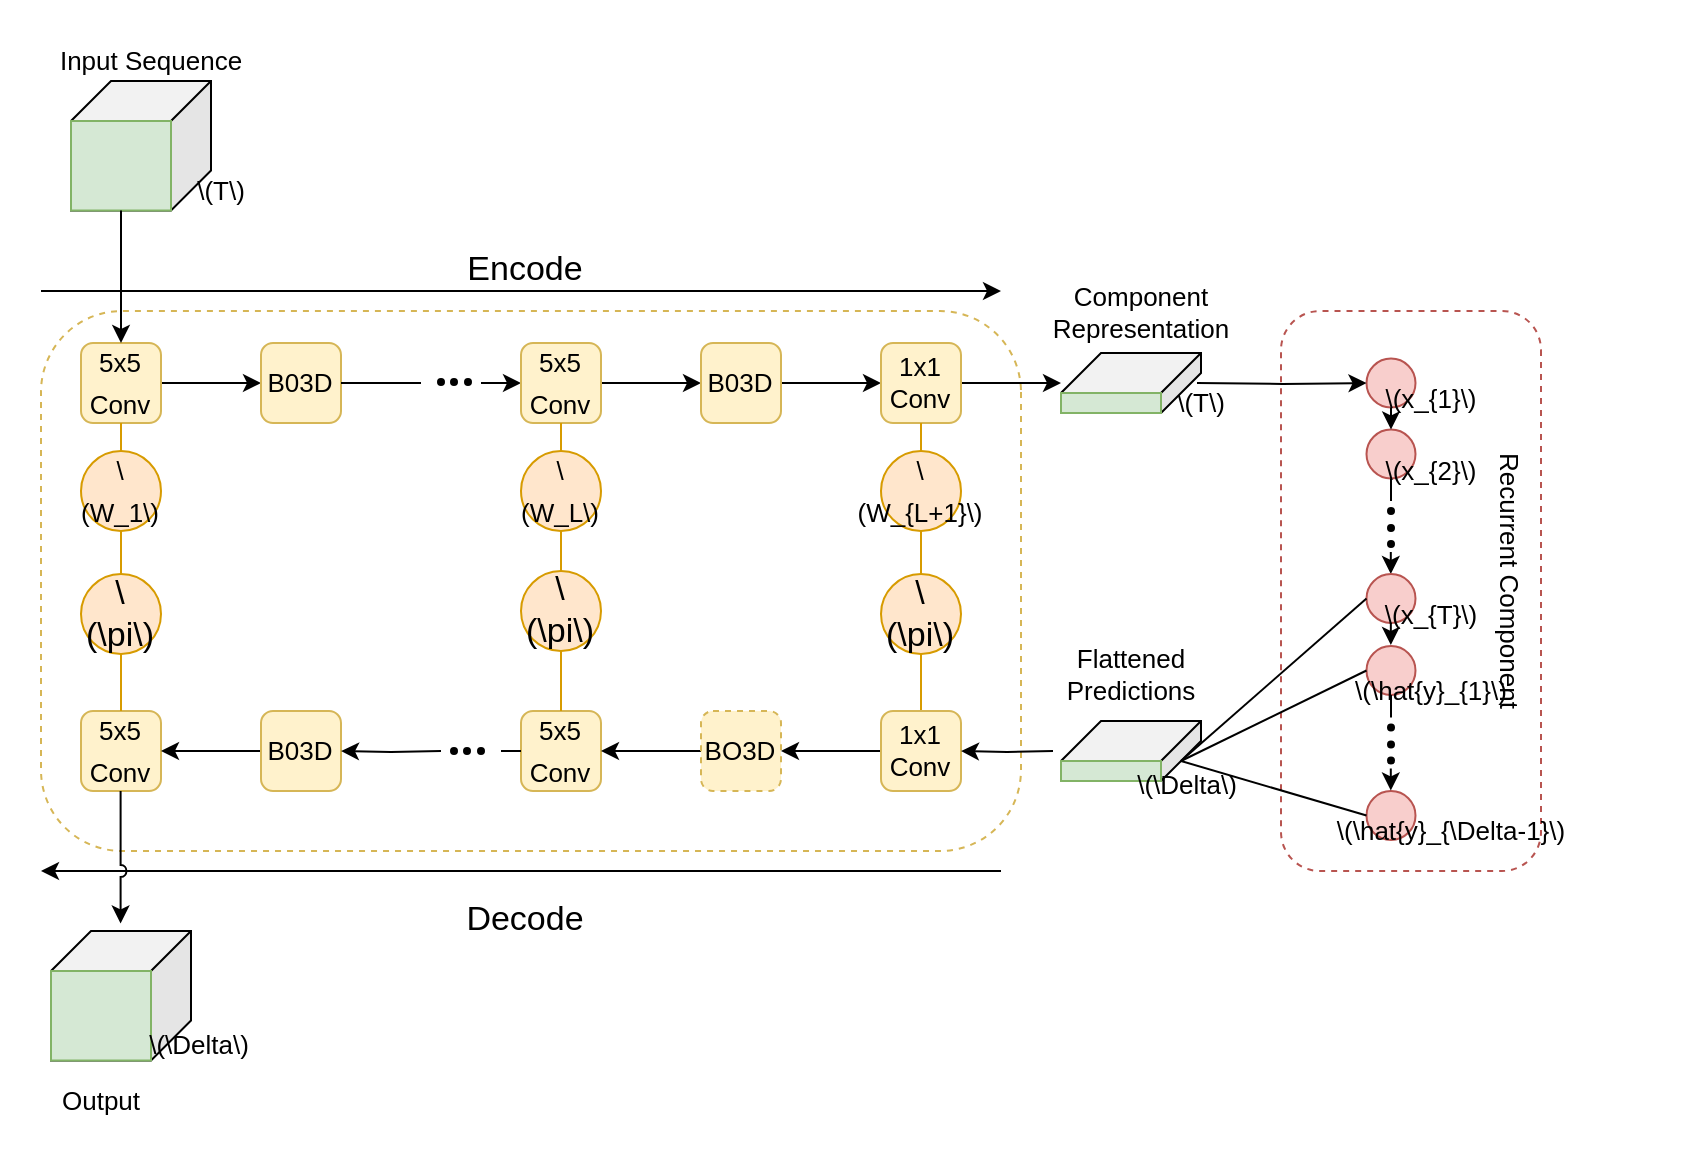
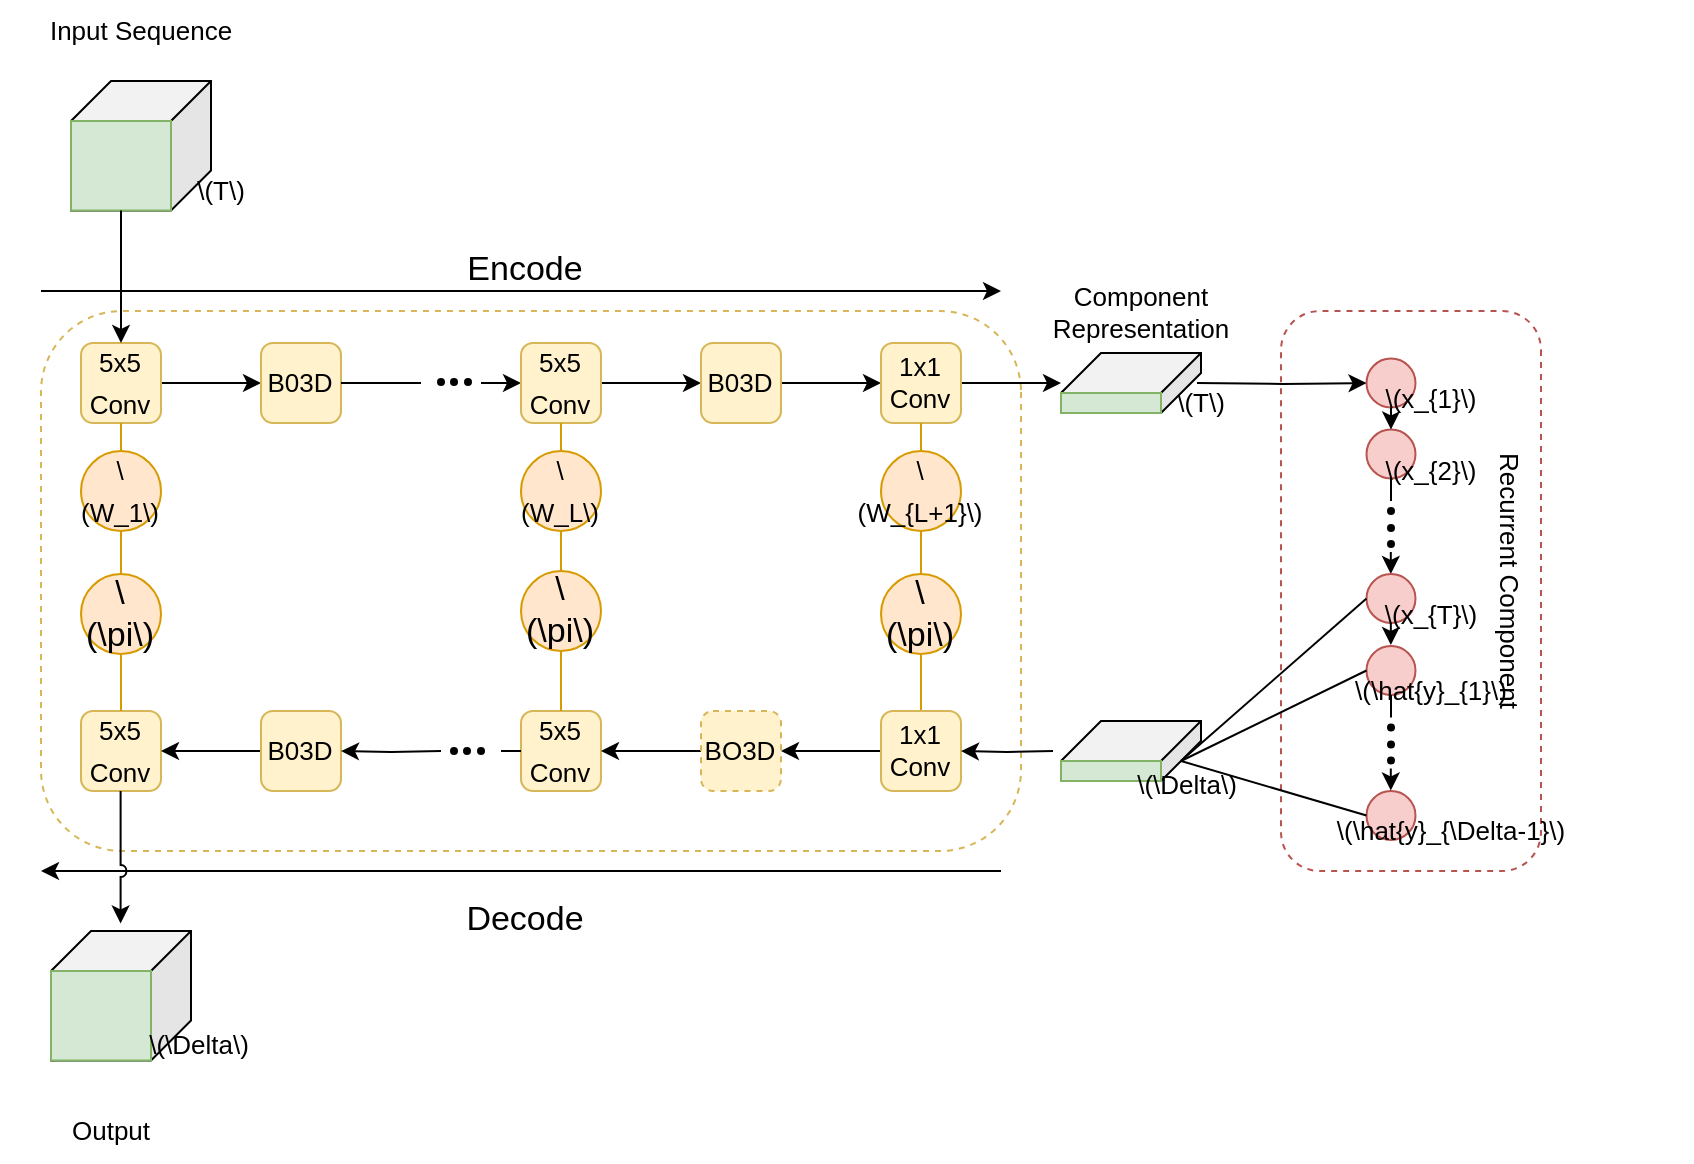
node "Input Sequence": moved (151, 61) -> (141, 31)
node "Flattened Predictions": removed
node "Output": moved (101, 1101) -> (111, 1131)
